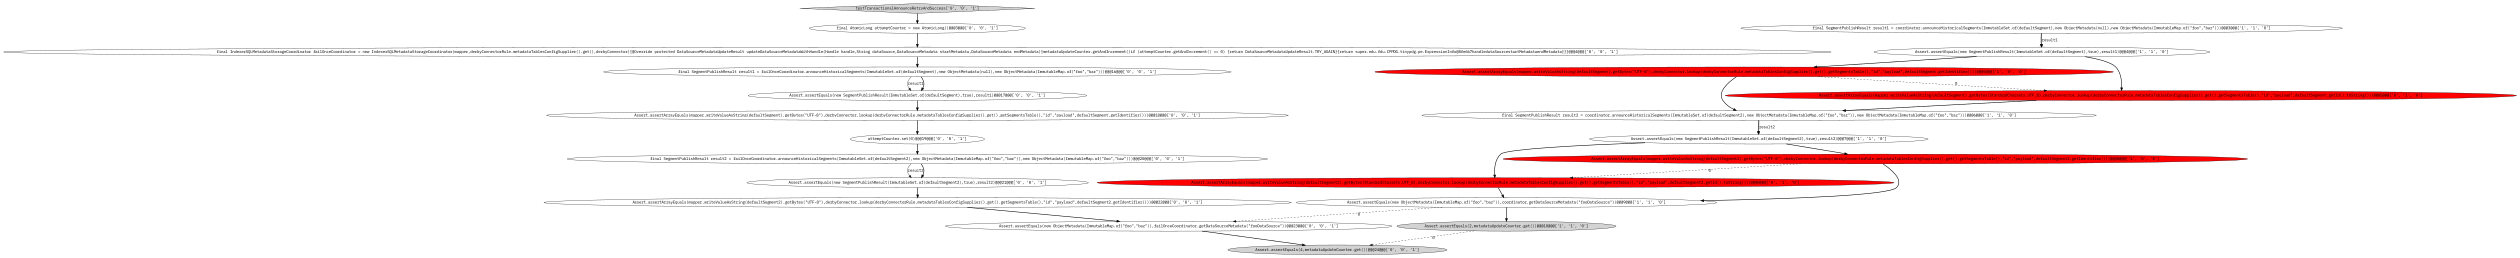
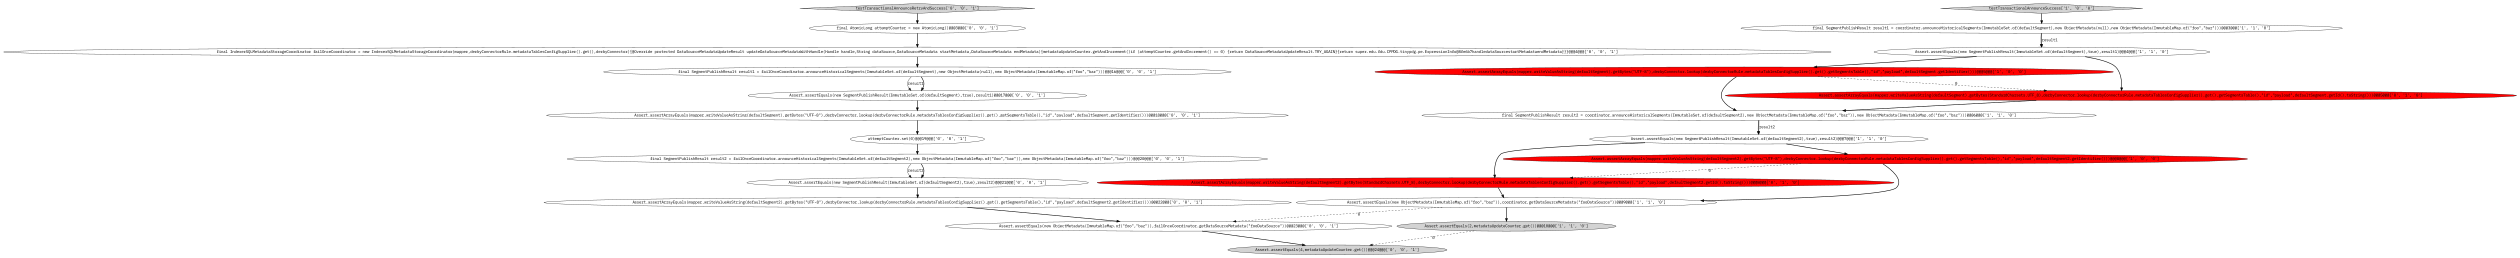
node "testTransactionalAnnounceSuccess['1', '0', '0']": added
